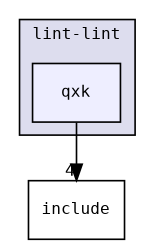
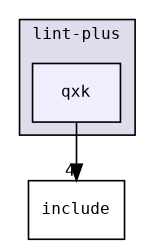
cluster "lint-lint": label "lint-lint" -> "lint-plus"
